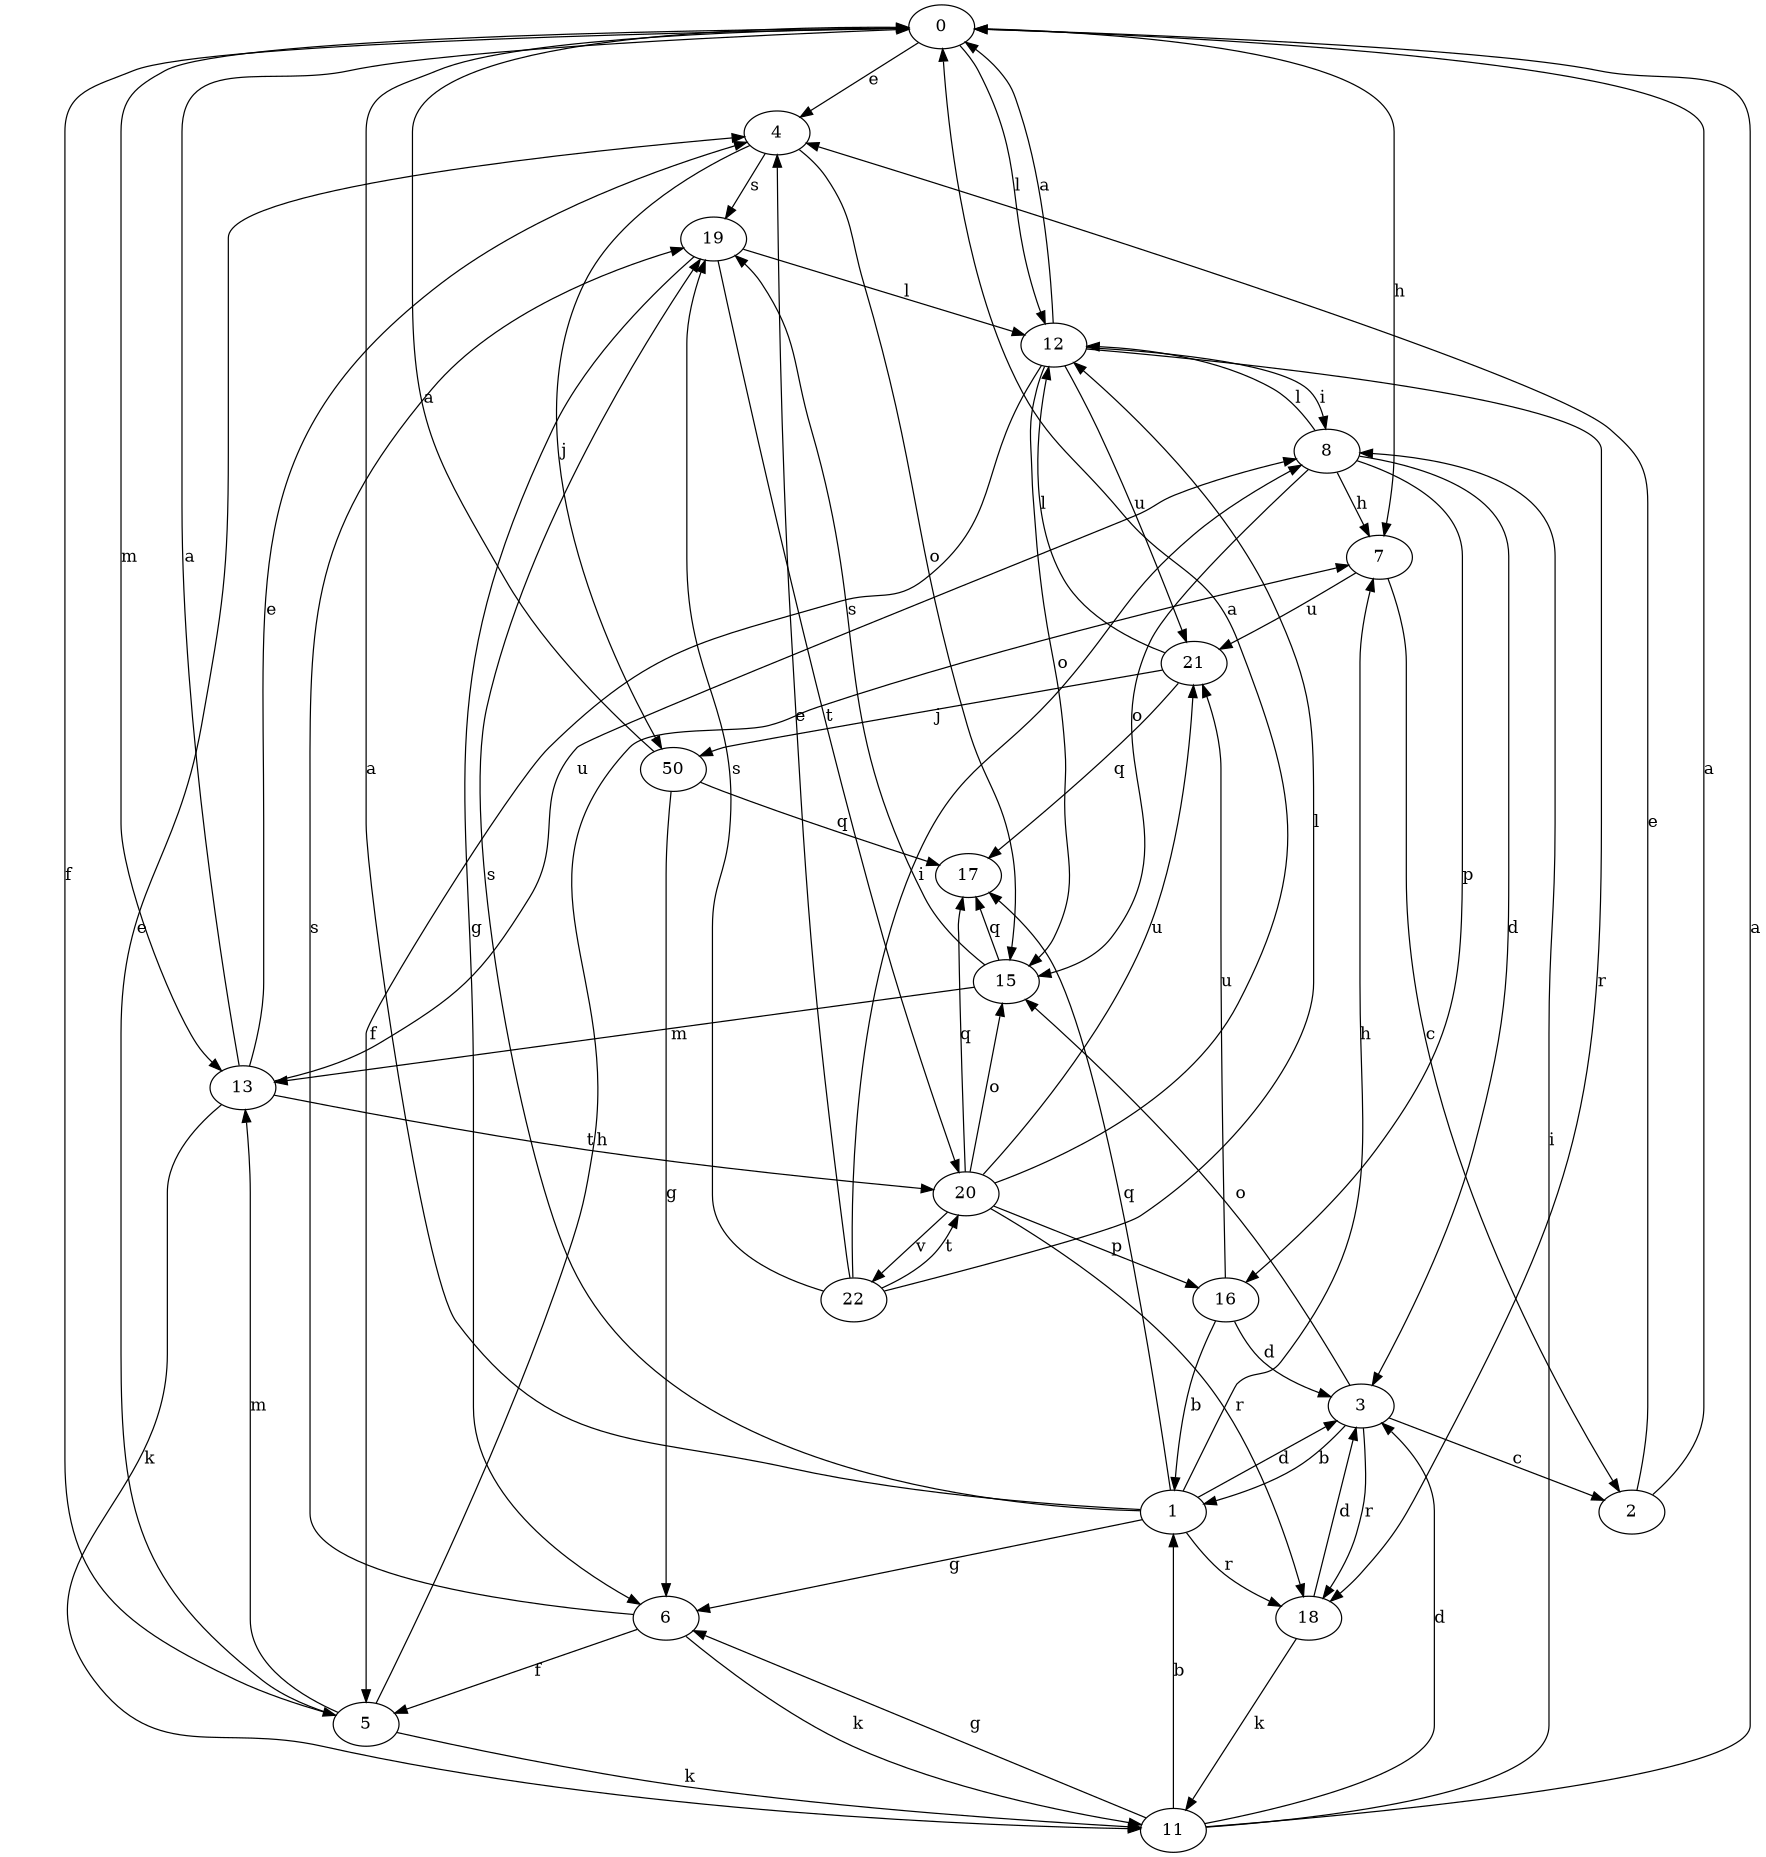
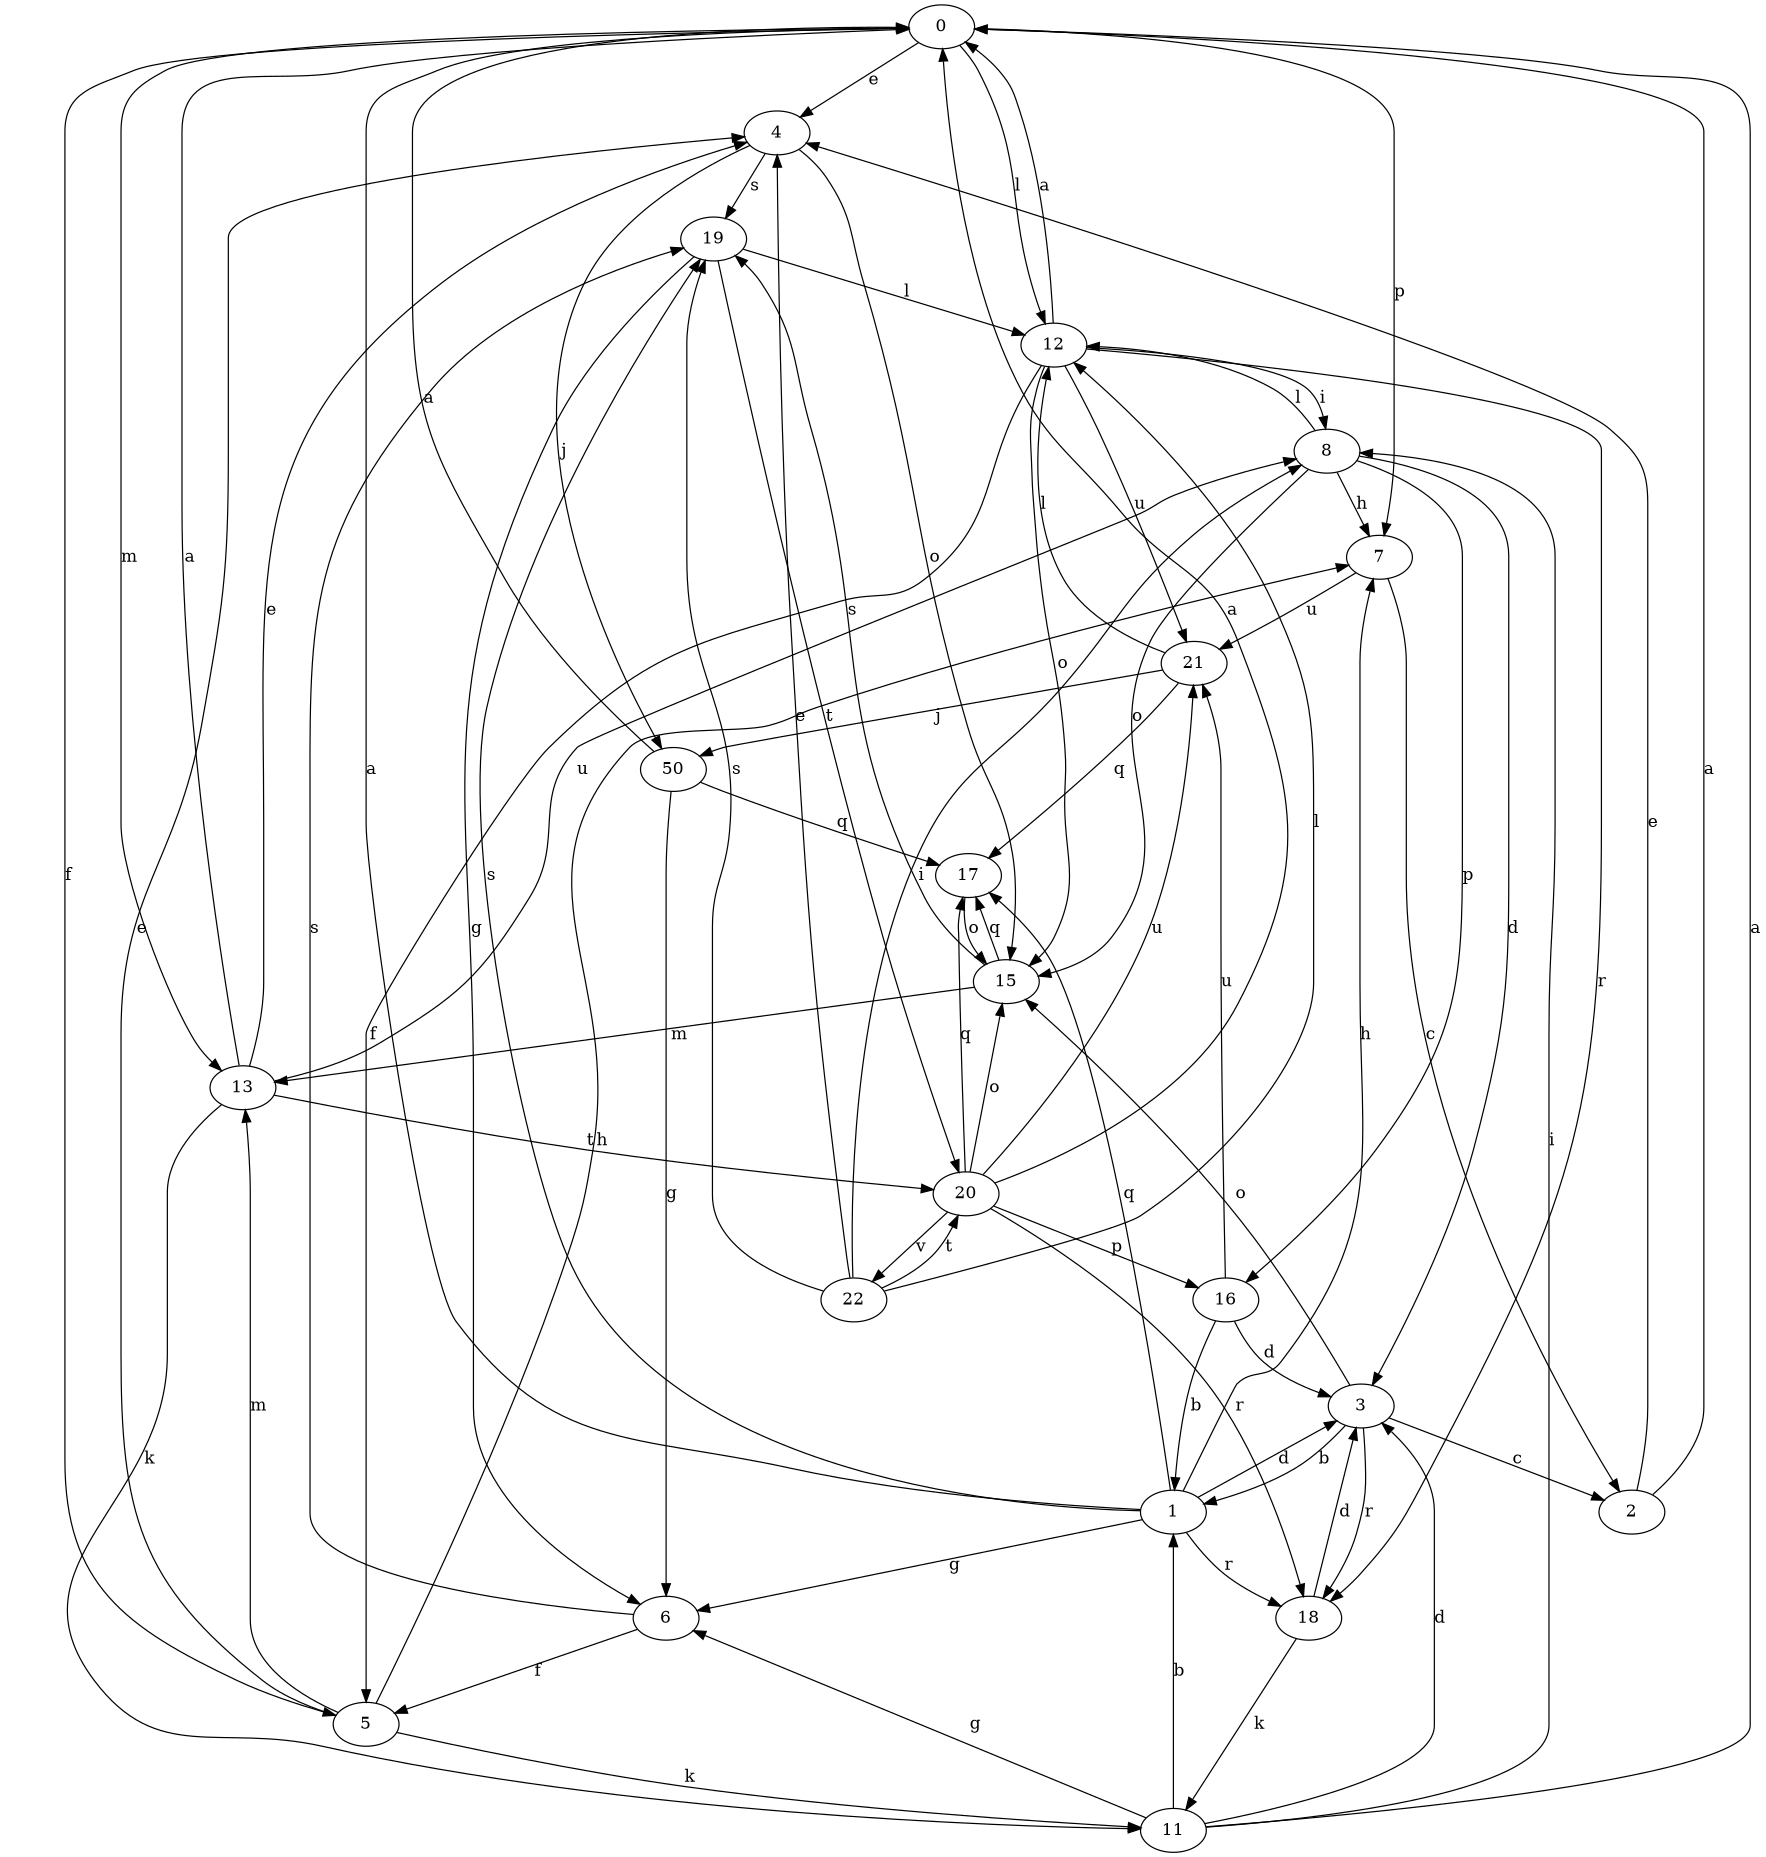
edge "0" -> "7": label "h" -> "p"
edge "17" -> "15": added, label "o"
edge "6" -> "11": removed, label "k"
